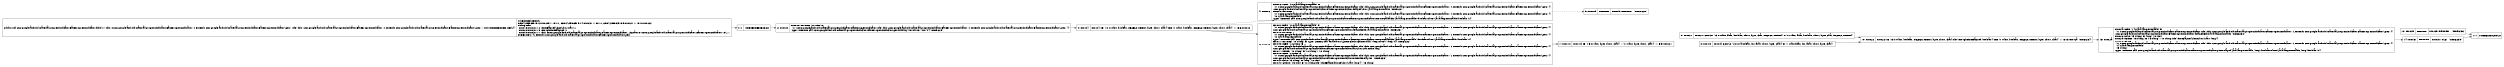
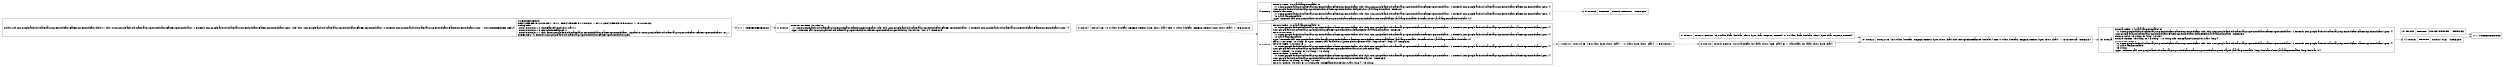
edge "3: 0x0004" -> "4: 0x0006": style dashed -> solid
edge "2: 0x0000" -> "3: 0x0004": removed
edge "3: 0x0004" -> "6: 0x000c": style solid -> dashed
node "1: ?": text "MTH_EXIT_CONST" -> "MTH_EXIT_BLOCK"
node "13: 0x002a": text "0x002e: EDGE" -> "0x002e: INVOKE"
edge "7: 0x001d" -> "8: 0x001f": added
